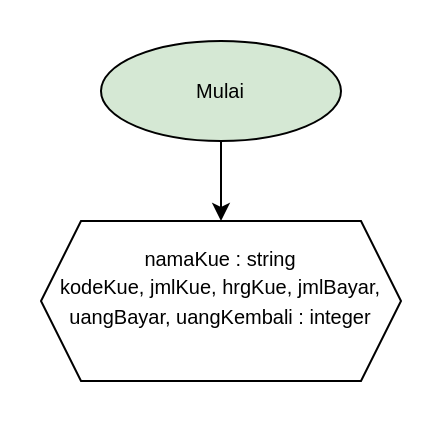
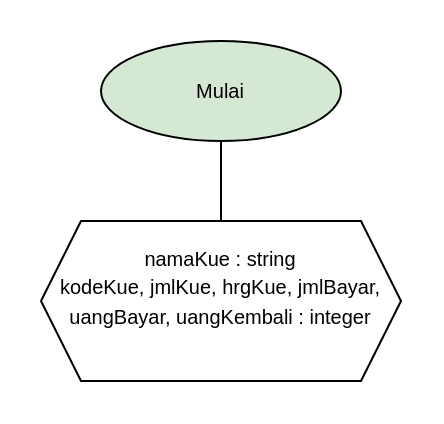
edge "Mulai" -> "namaKue : string kodeKue, jmlKue, hrgKue, jmlBayar, uangBayar, uangKembali : integer": arrowhead classic -> none
